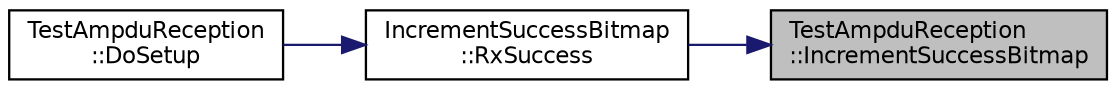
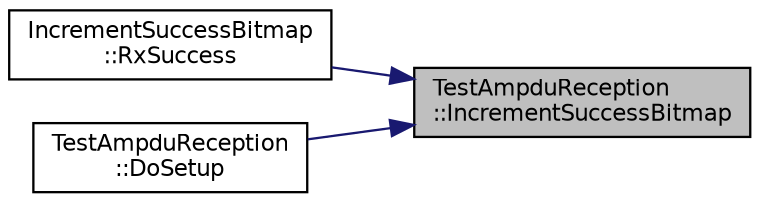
edge "TestAmpduReception ::DoSetup" -> "IncrementSuccessBitmap ::RxSuccess": now "TestAmpduReception ::DoSetup" -> "TestAmpduReception ::IncrementSuccessBitmap"
